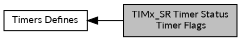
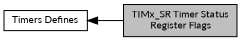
node "TIMx_SR Timer Status Timer Flags": label "TIMx_SR Timer Status Timer Flags" -> "TIMx_SR Timer Status Register Flags"
